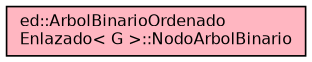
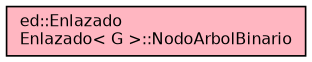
node "ed::ArbolBinarioOrdenado Enlazado< G >::NodoArbolBinario": label "ed::ArbolBinarioOrdenado Enlazado< G >::NodoArbolBinario" -> "ed::Enlazado Enlazado< G >::NodoArbolBinario"
